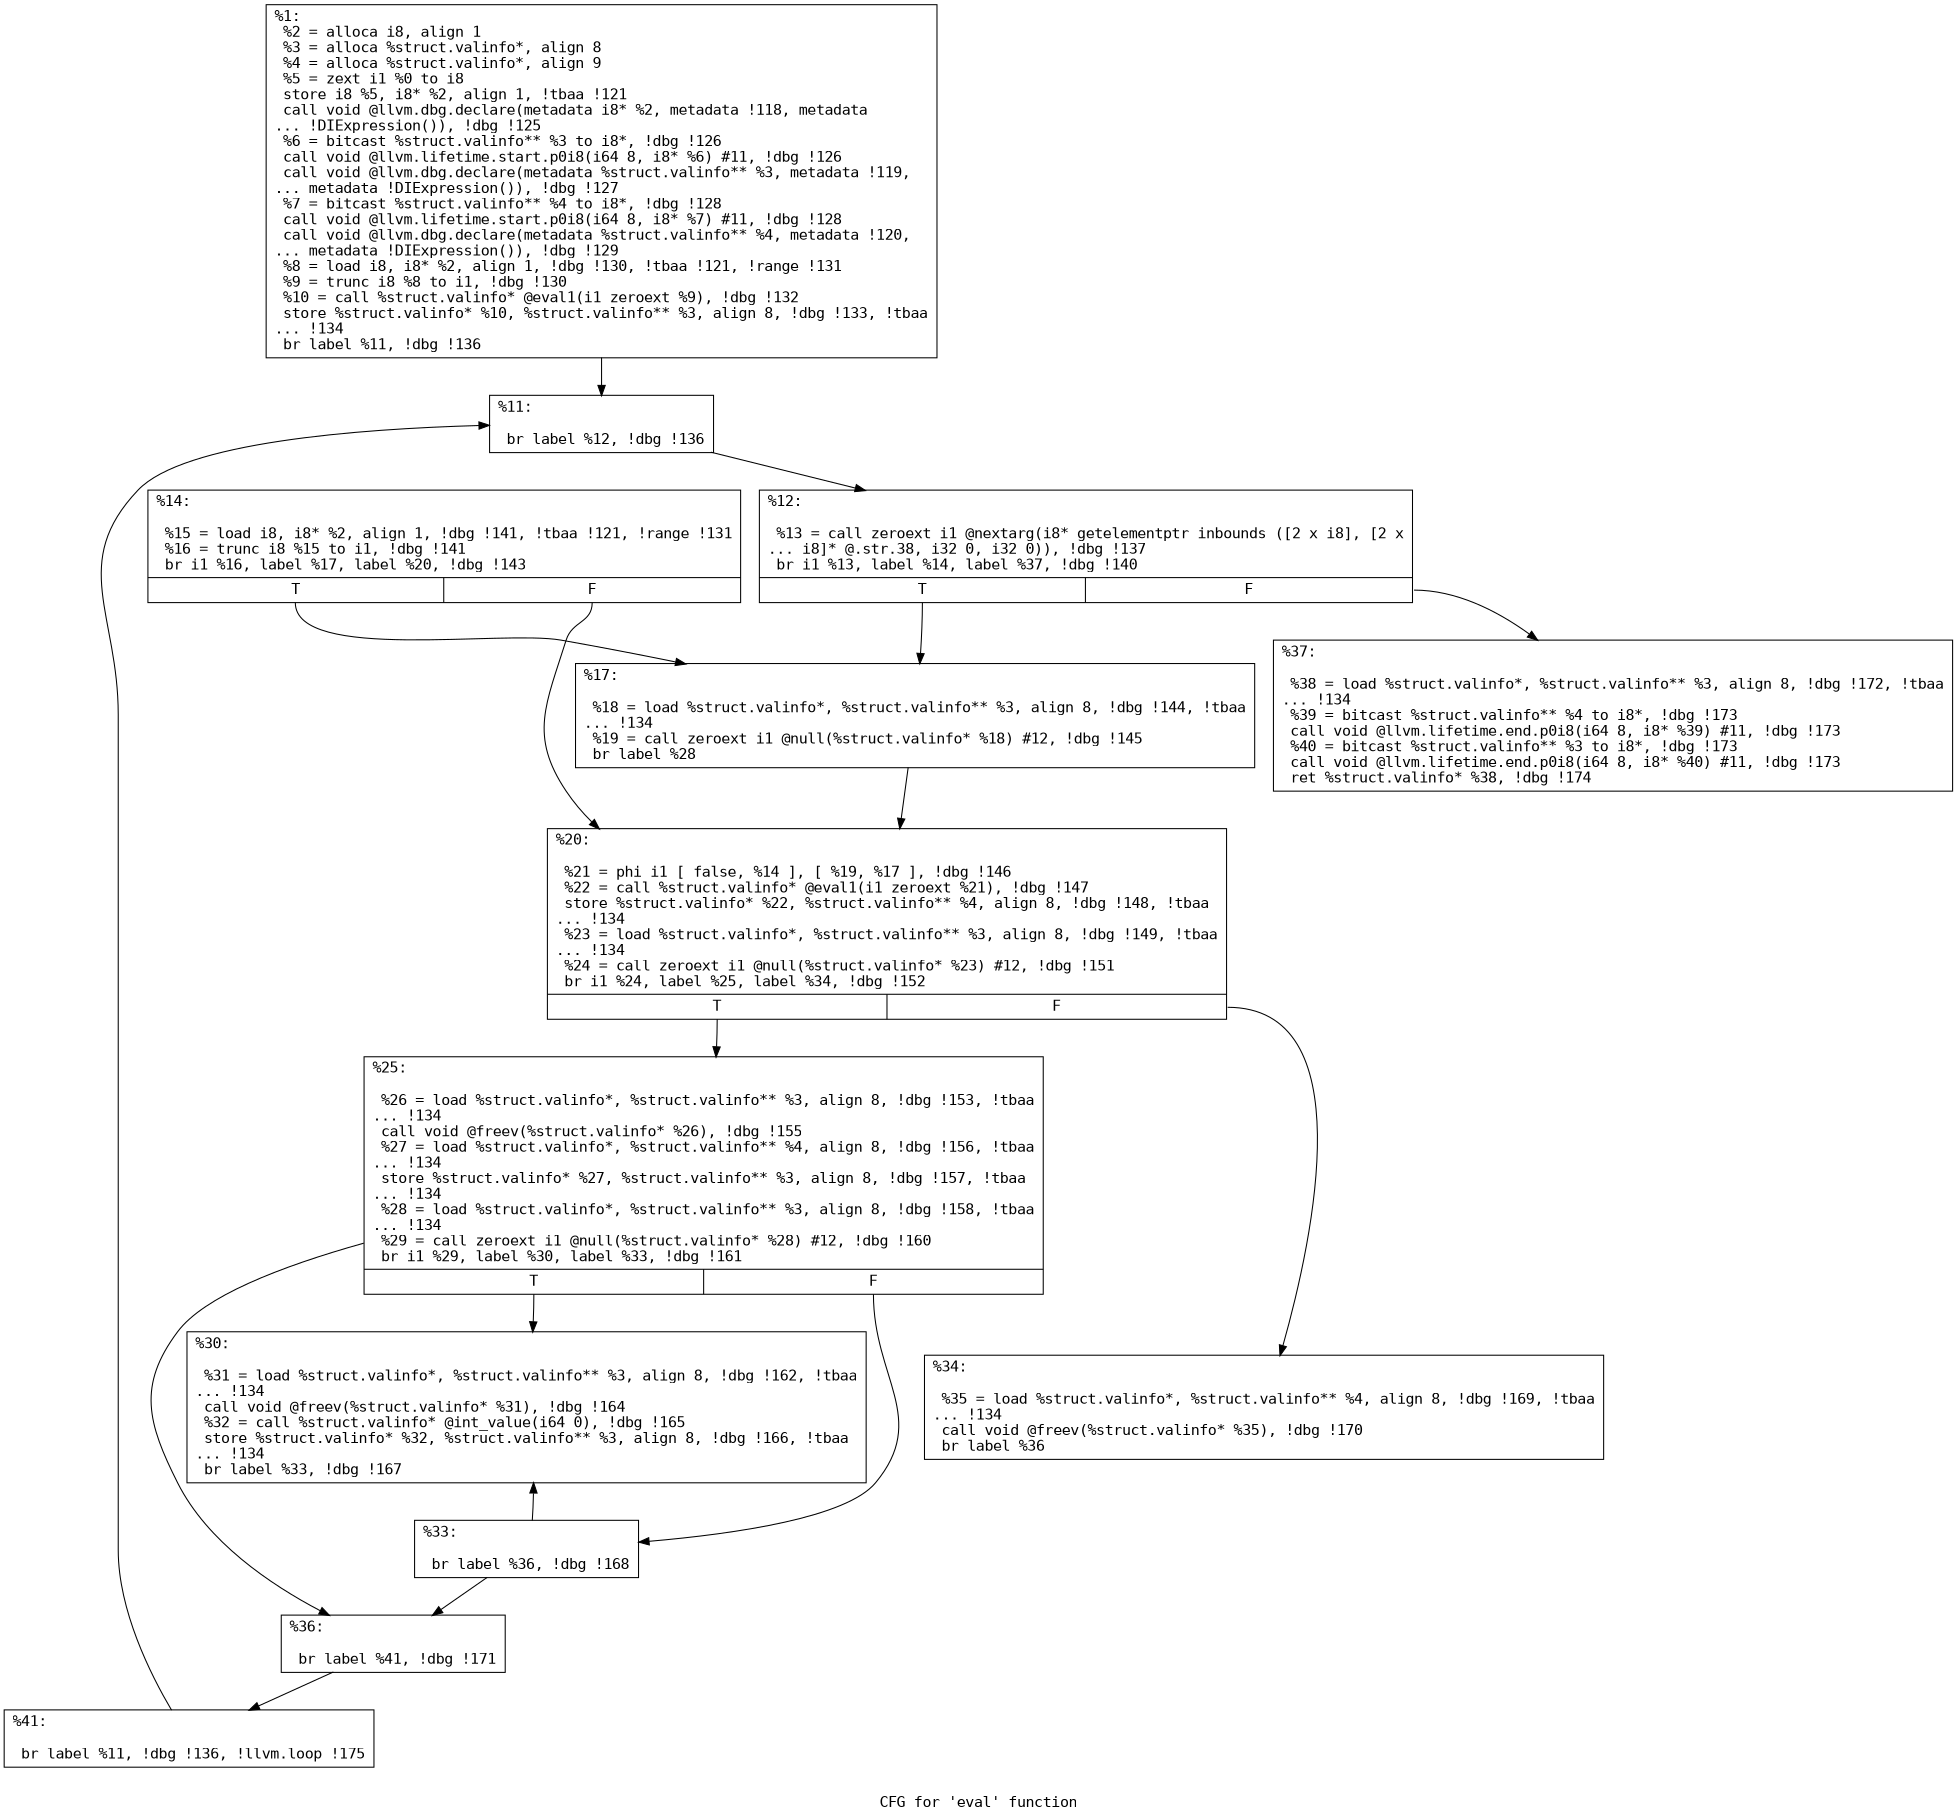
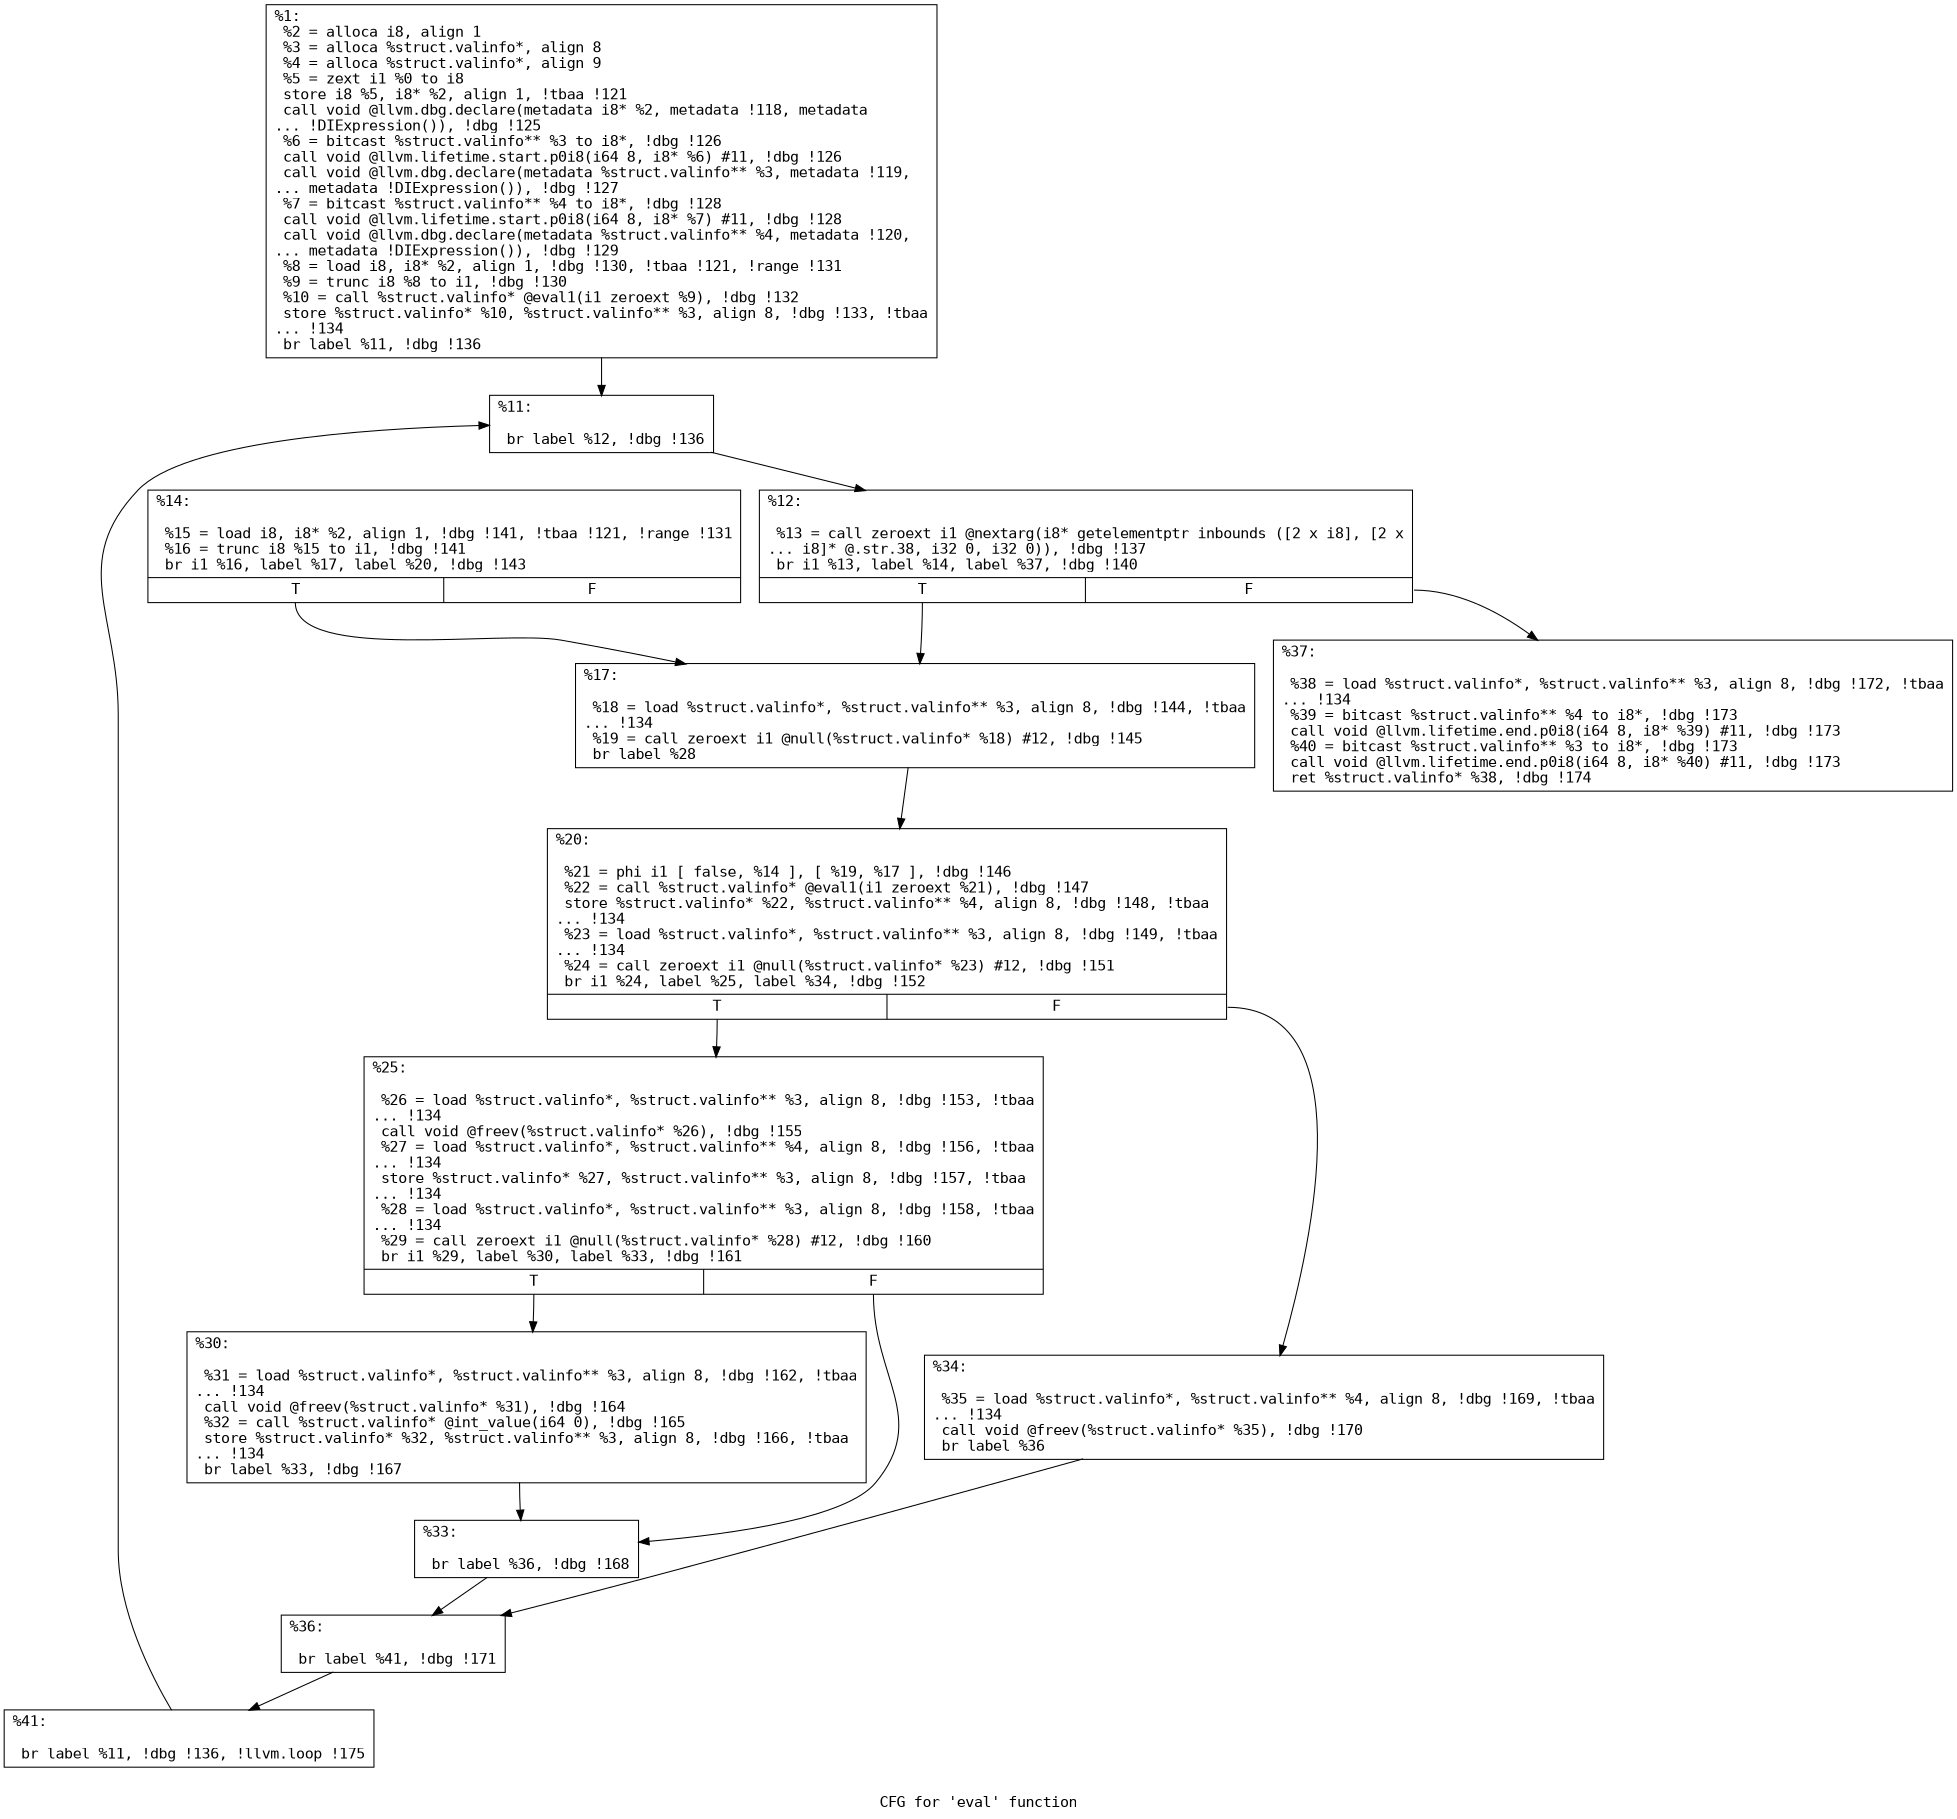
edge "%14:" -> "%20:": removed
edge "%25:" -> "%36:": now "%34:" -> "%36:"
edge "%33:" -> "%30:": reversed
